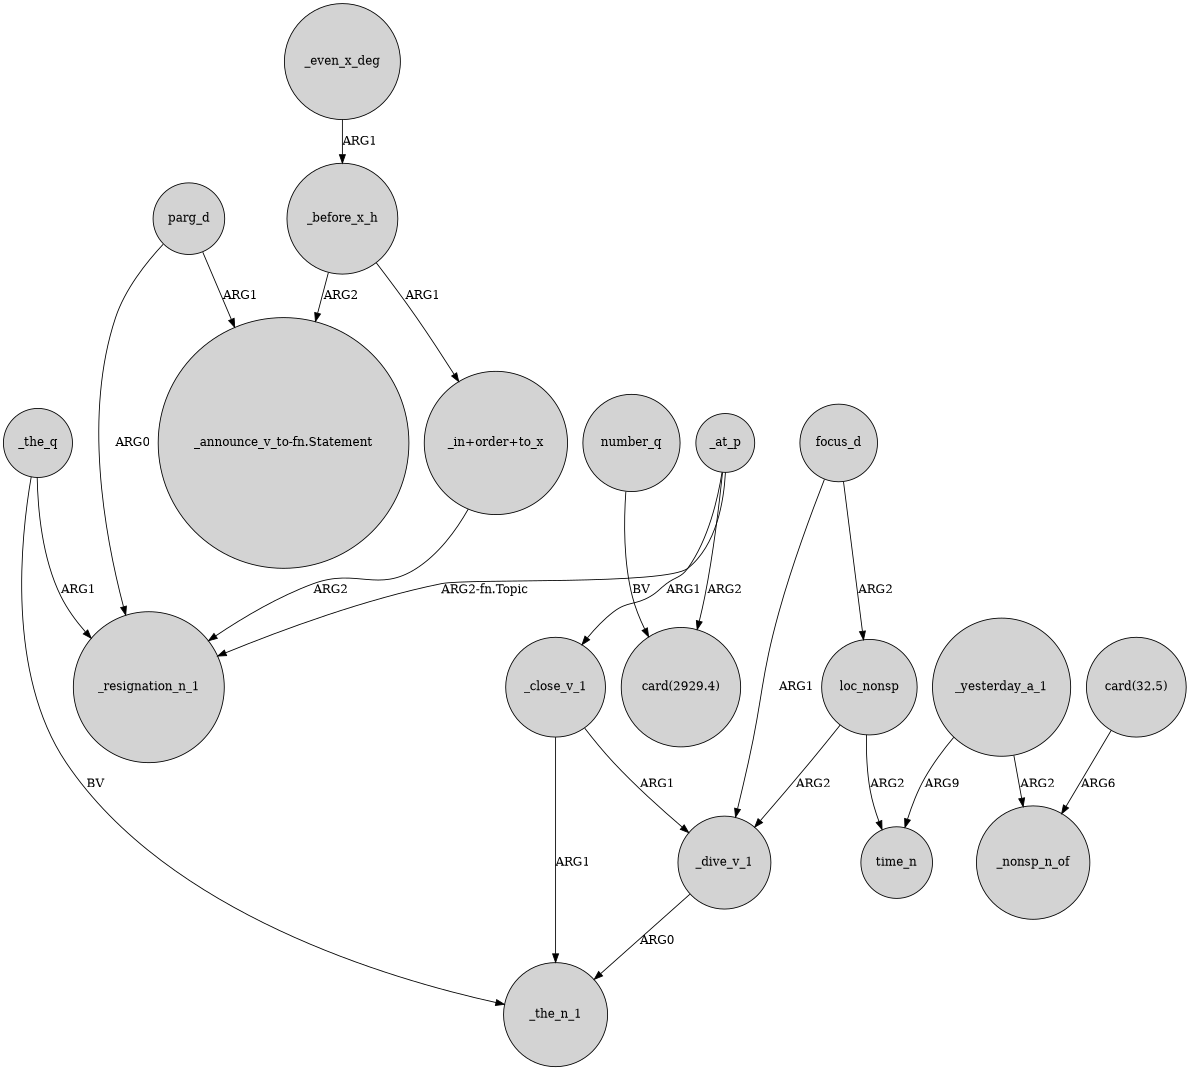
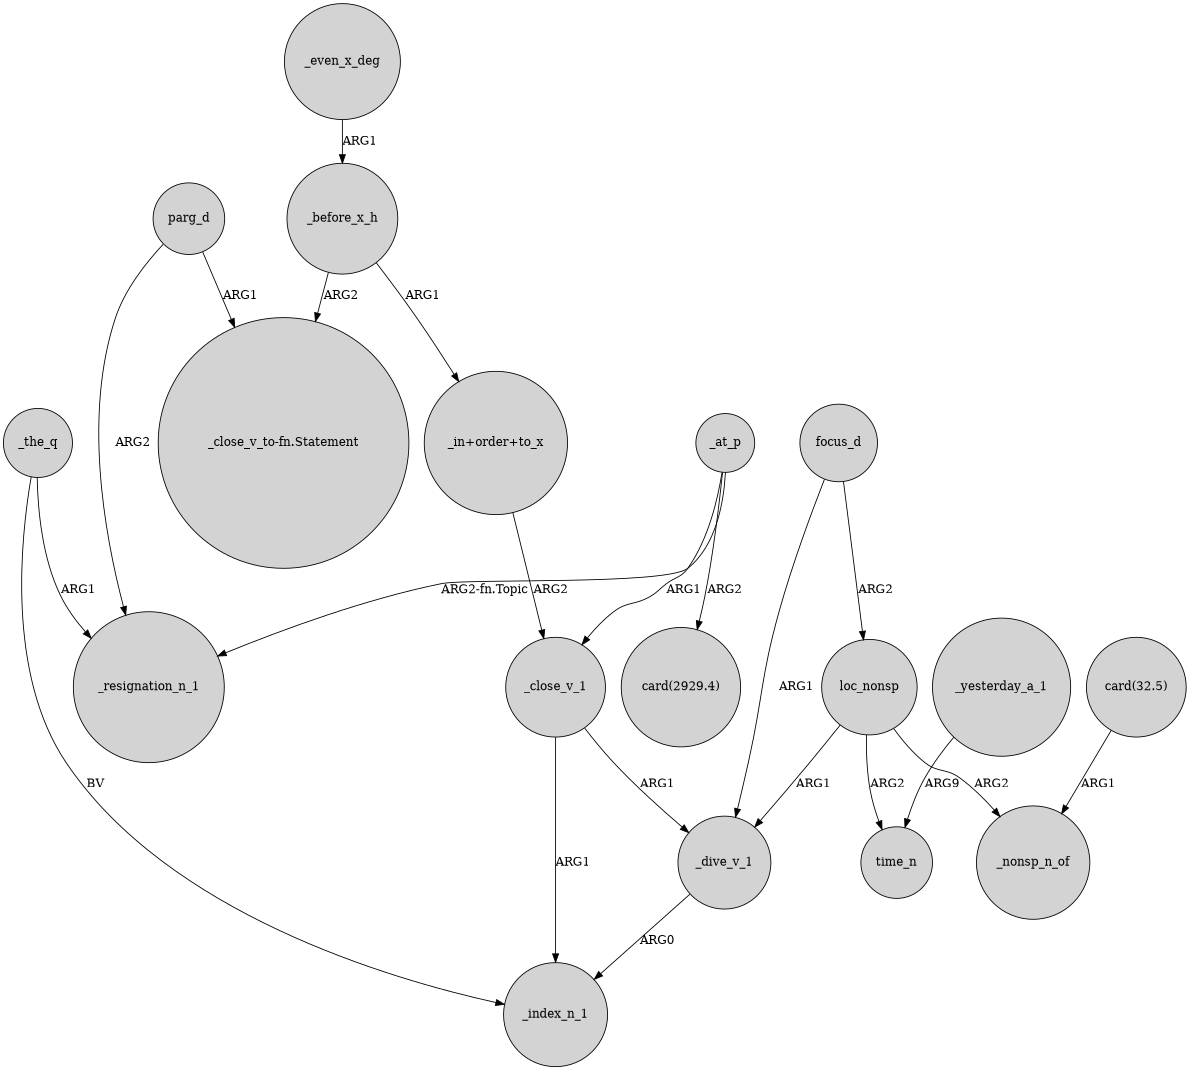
edge "parg_d" -> "_resignation_n_1": label "ARG0" -> "ARG2"
node "_announce_v_to-fn.Statement": label "_announce_v_to-fn.Statement" -> "_close_v_to-fn.Statement"
node "number_q": removed
edge "_in+order+to_x" -> "_resignation_n_1": now "_in+order+to_x" -> "_close_v_1"
edge "_yesterday_a_1" -> "_nonsp_n_of": now "loc_nonsp" -> "_nonsp_n_of"
edge "loc_nonsp" -> "_dive_v_1": label "ARG2" -> "ARG1"
edge "card(32.5)" -> "_nonsp_n_of": label "ARG6" -> "ARG1"
node "_the_n_1": label "_the_n_1" -> "_index_n_1"
